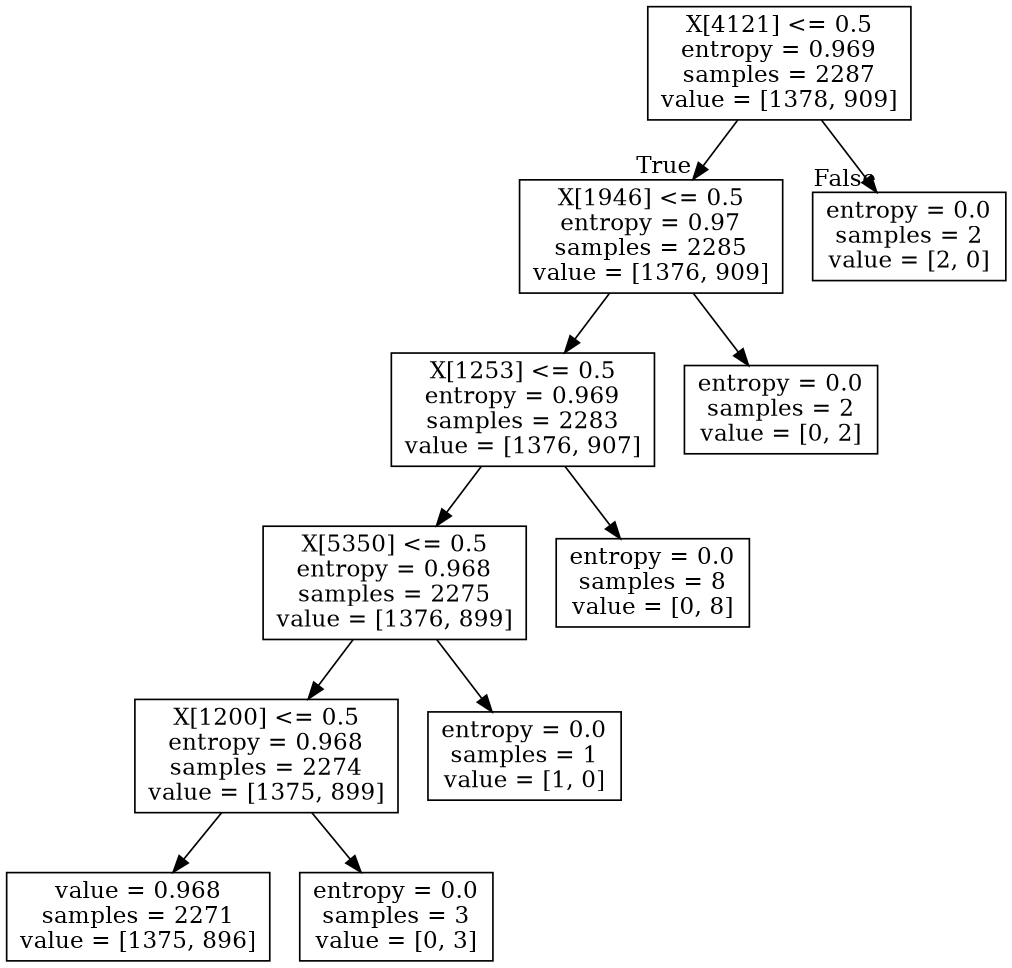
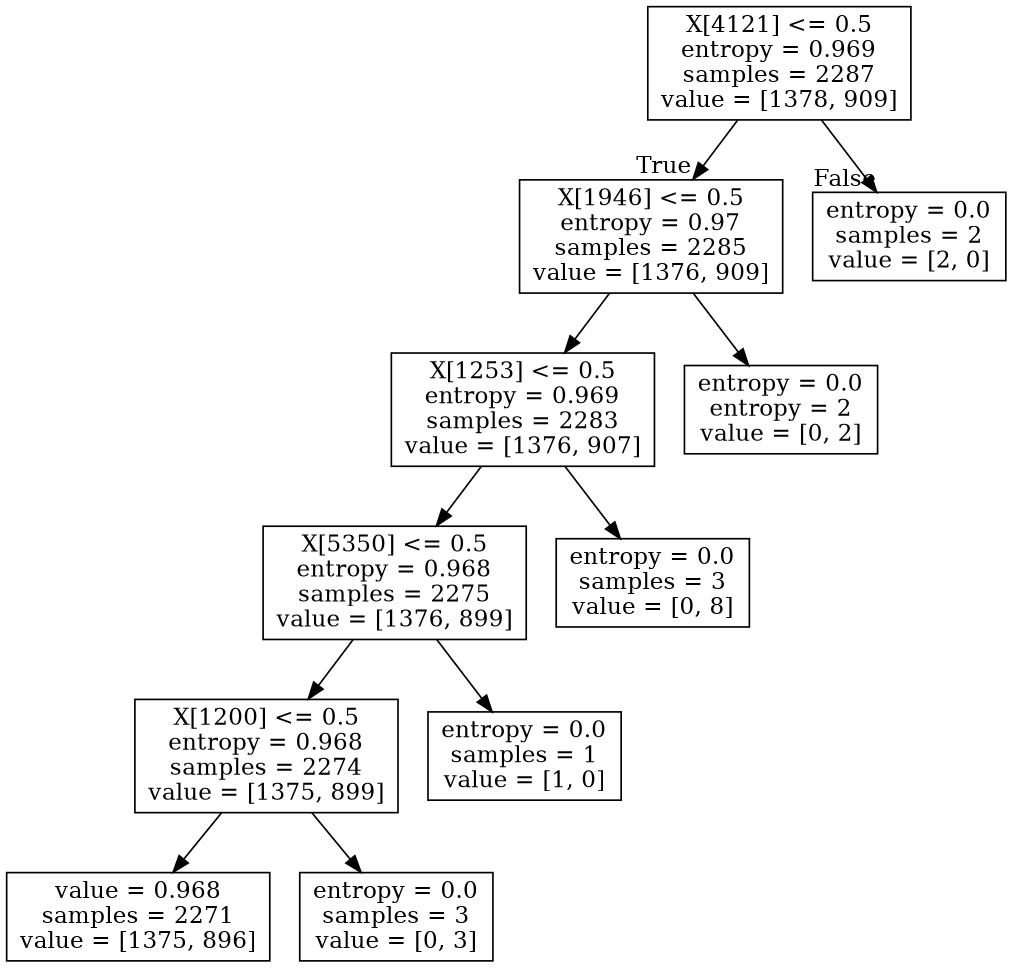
node "entropy = 0.0 samples = 2 value = [0, 2]": label "entropy = 0.0 samples = 2 value = [0, 2]" -> "entropy = 0.0 entropy = 2 value = [0, 2]"
node "entropy = 0.0 samples = 8 value = [0, 8]": label "entropy = 0.0 samples = 8 value = [0, 8]" -> "entropy = 0.0 samples = 3 value = [0, 8]"
